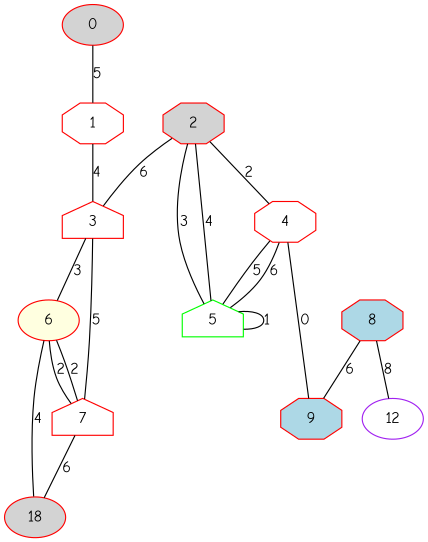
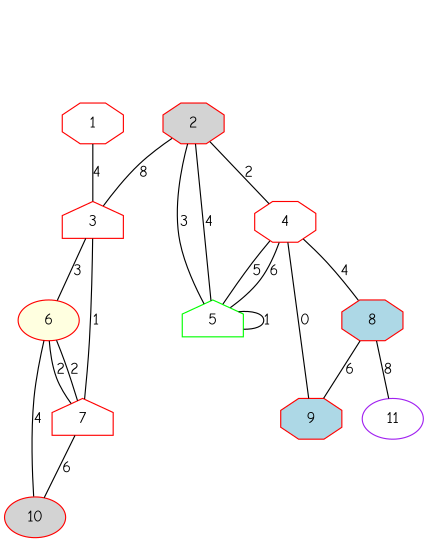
node "0": removed
edge "2" -- "3": label "6" -> "8"
edge "4" -- "8": added, label "4"
edge "3" -- "7": label "5" -> "1"
node "12": label "12" -> "11"
node "18": label "18" -> "10"
